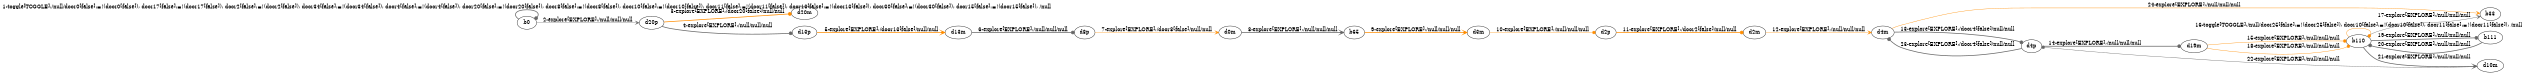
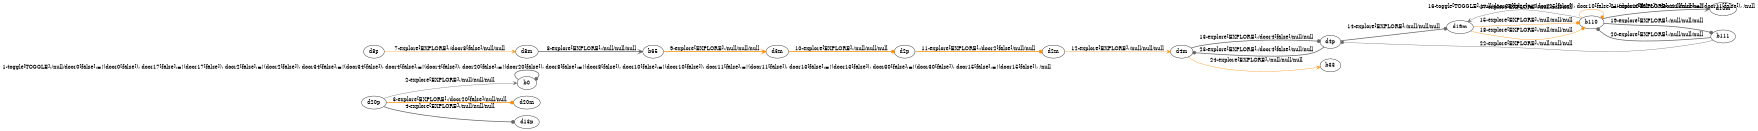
edge "b0" -> "d20p": reversed
edge "b110" -> "b33": now "b110" -> "d19m"
node "d13m": removed
node "d0m": label "d0m" -> "d8m"
edge "d3m" -> "d2p": style solid -> bold
edge "d10m" -> "d4p": now "b111" -> "d4p"
